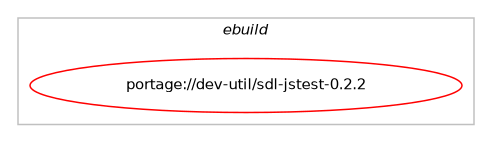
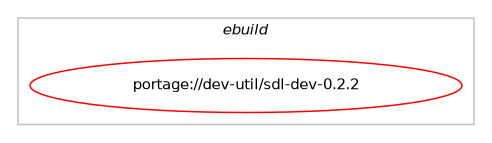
node "portage://dev-util/sdl-jstest-0.2.2": label "portage://dev-util/sdl-jstest-0.2.2" -> "portage://dev-util/sdl-dev-0.2.2"
